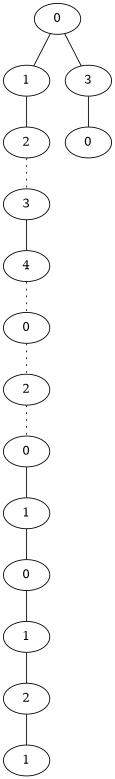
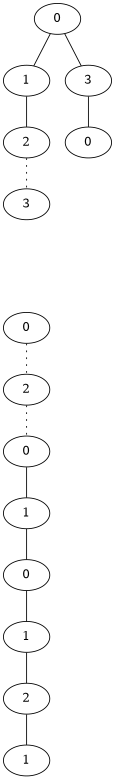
node "4": removed
